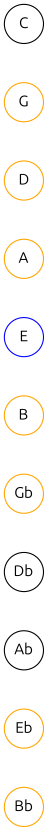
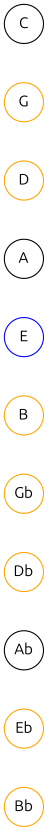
node "A": color orange -> black
node "Db": color black -> orange
